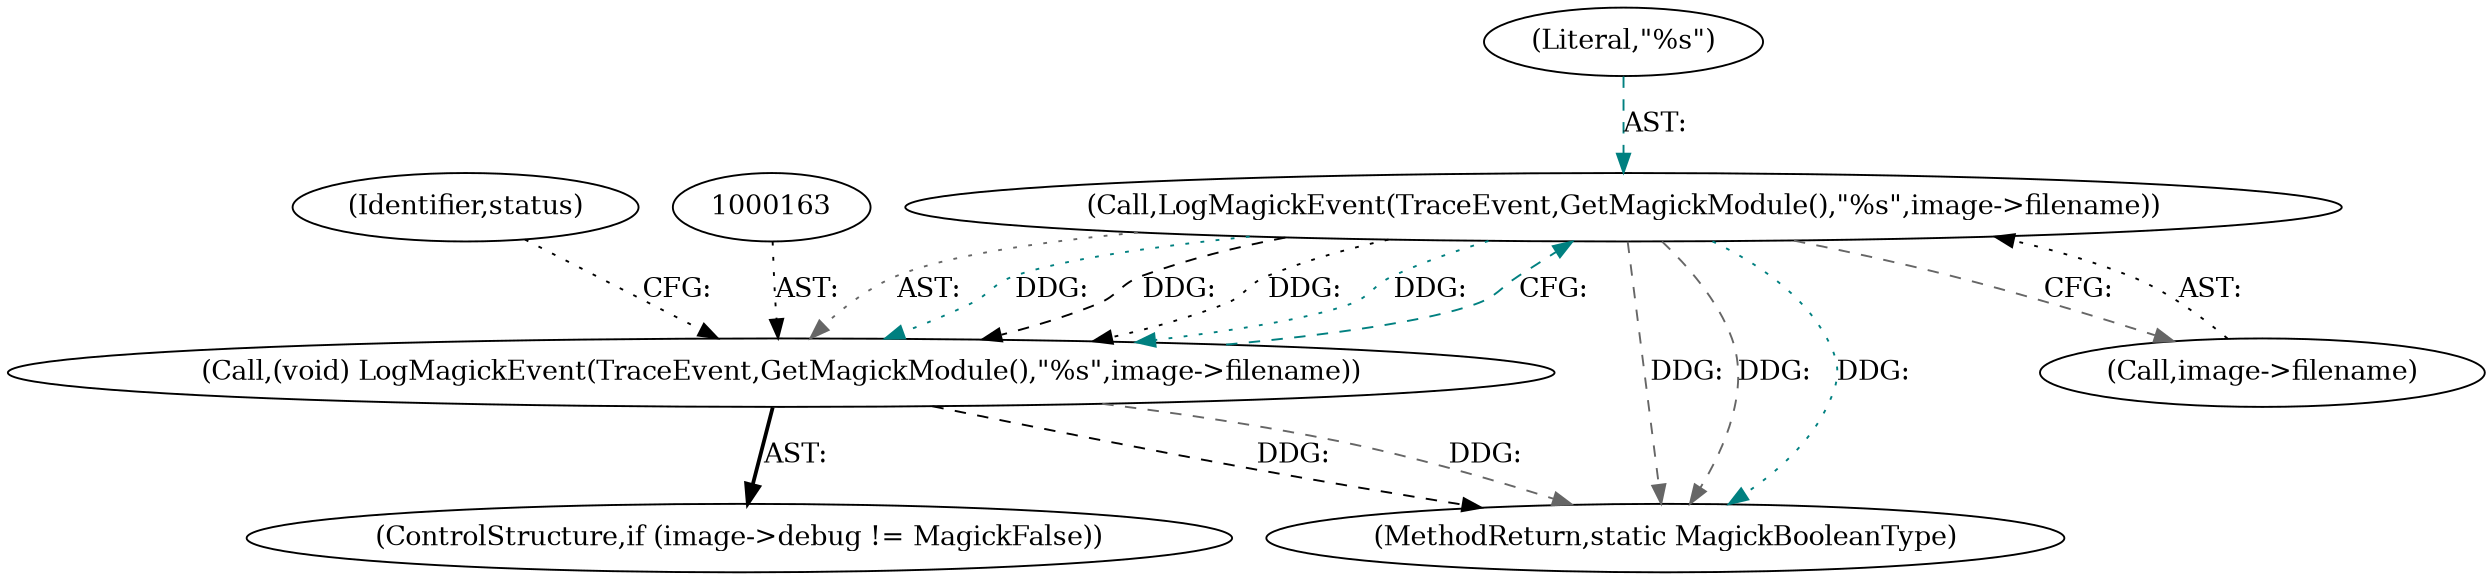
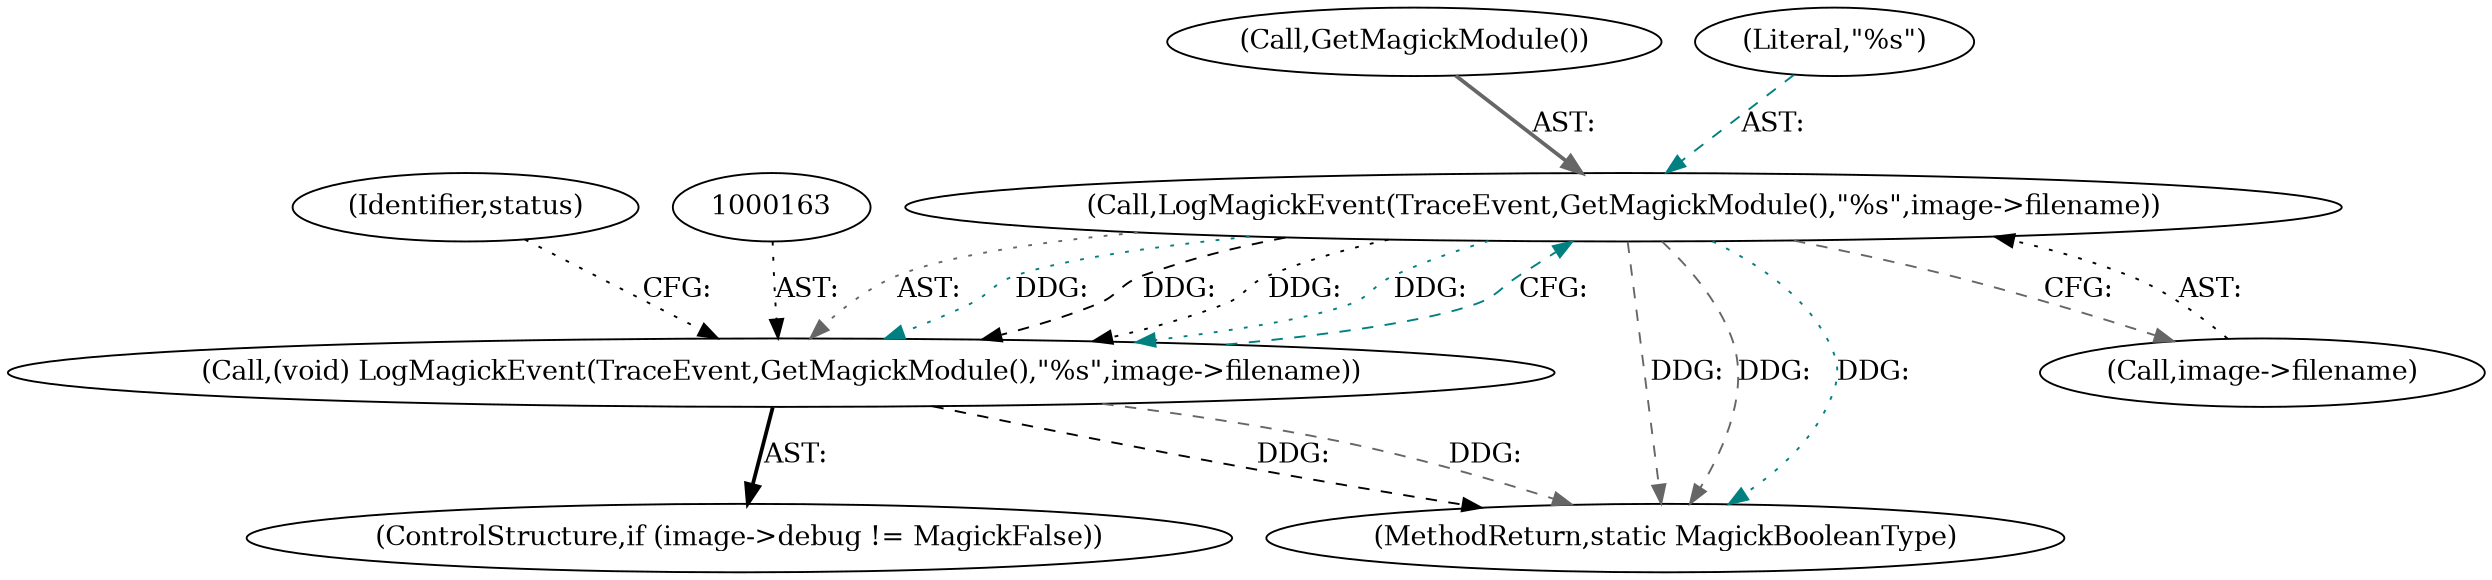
node "(Call,GetMagickModule())": added
